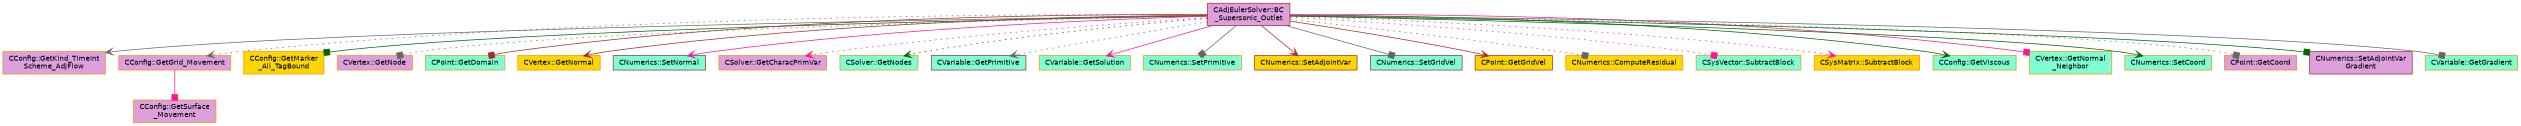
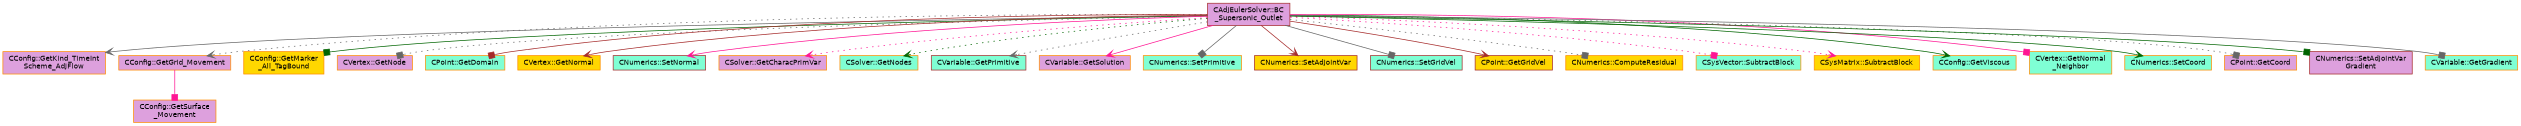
node "CVariable::GetSolution": fillcolor aquamarine -> plum
